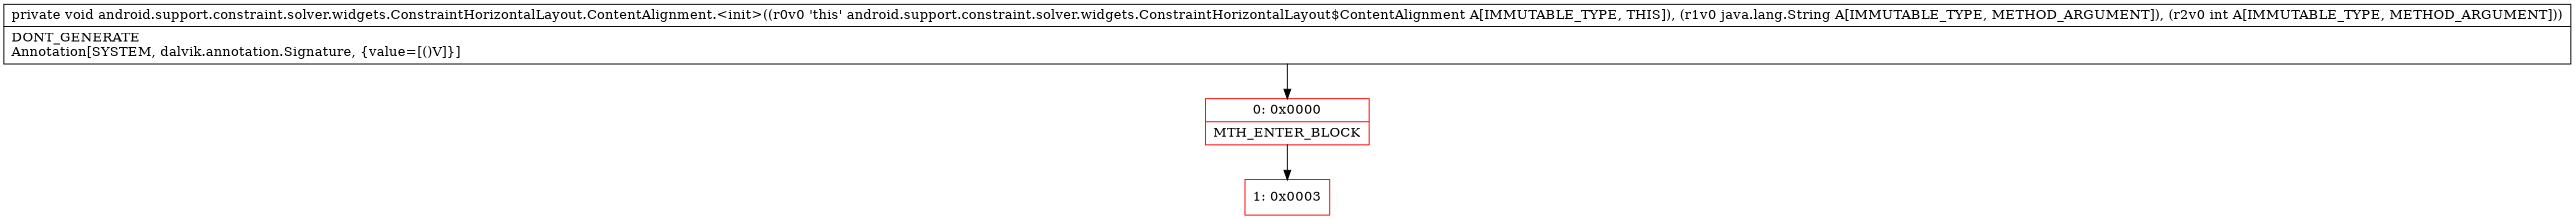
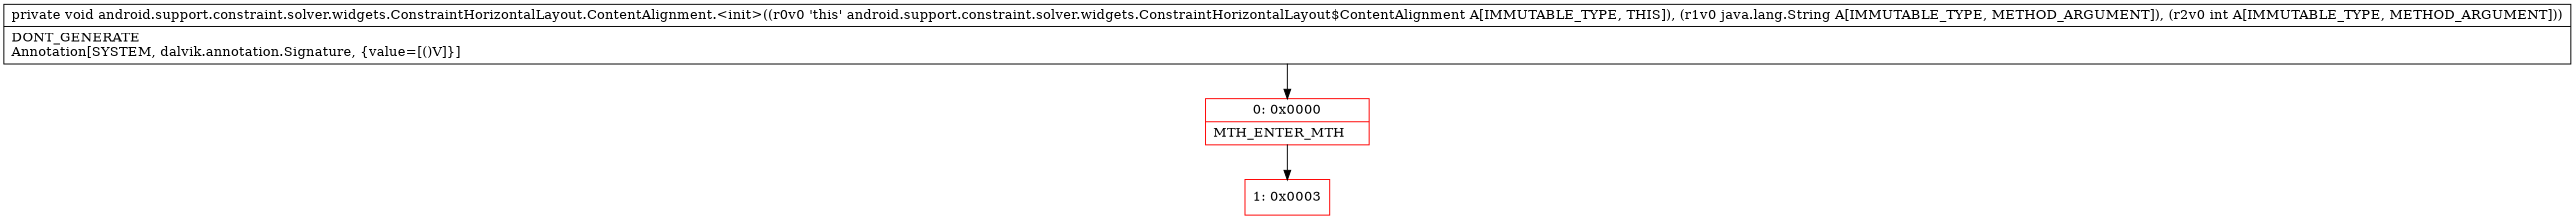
node "0: 0x0000": text "MTH_ENTER_BLOCK" -> "MTH_ENTER_MTH"
